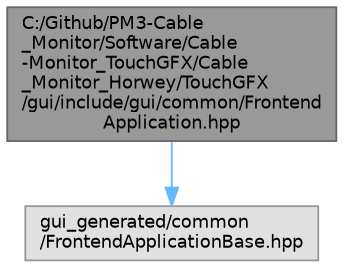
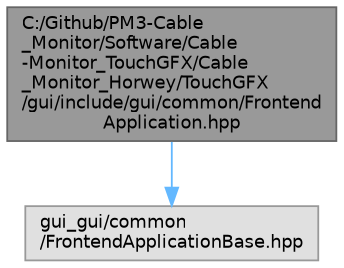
node "gui_generated/common /FrontendApplicationBase.hpp": label "gui_generated/common /FrontendApplicationBase.hpp" -> "gui_gui/common /FrontendApplicationBase.hpp"
